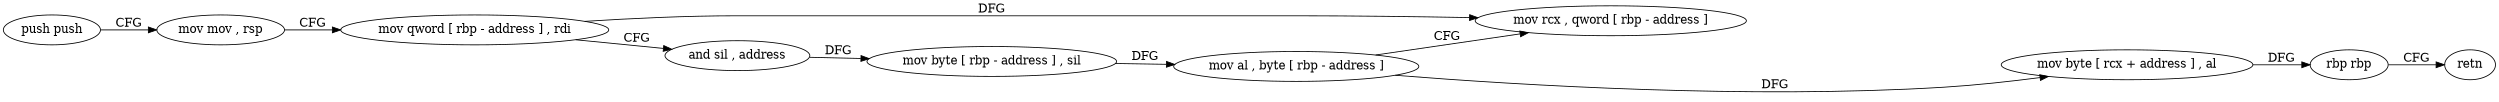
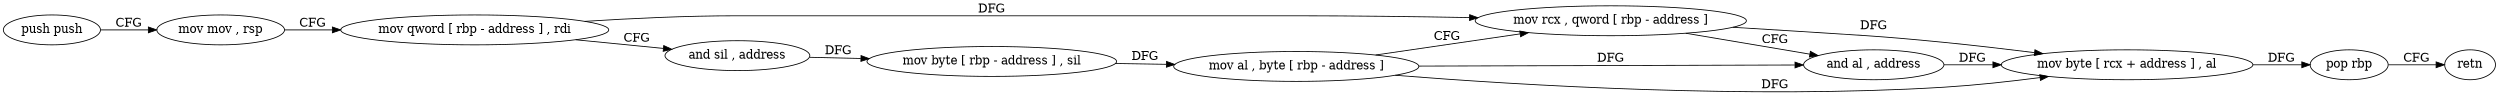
edge "mov rcx , qword [ rbp - address ]" -> "mov byte [ rcx + address ] , al": added, label "DFG"
node "and al , address": added
node "rbp rbp": label "rbp rbp" -> "pop rbp"
